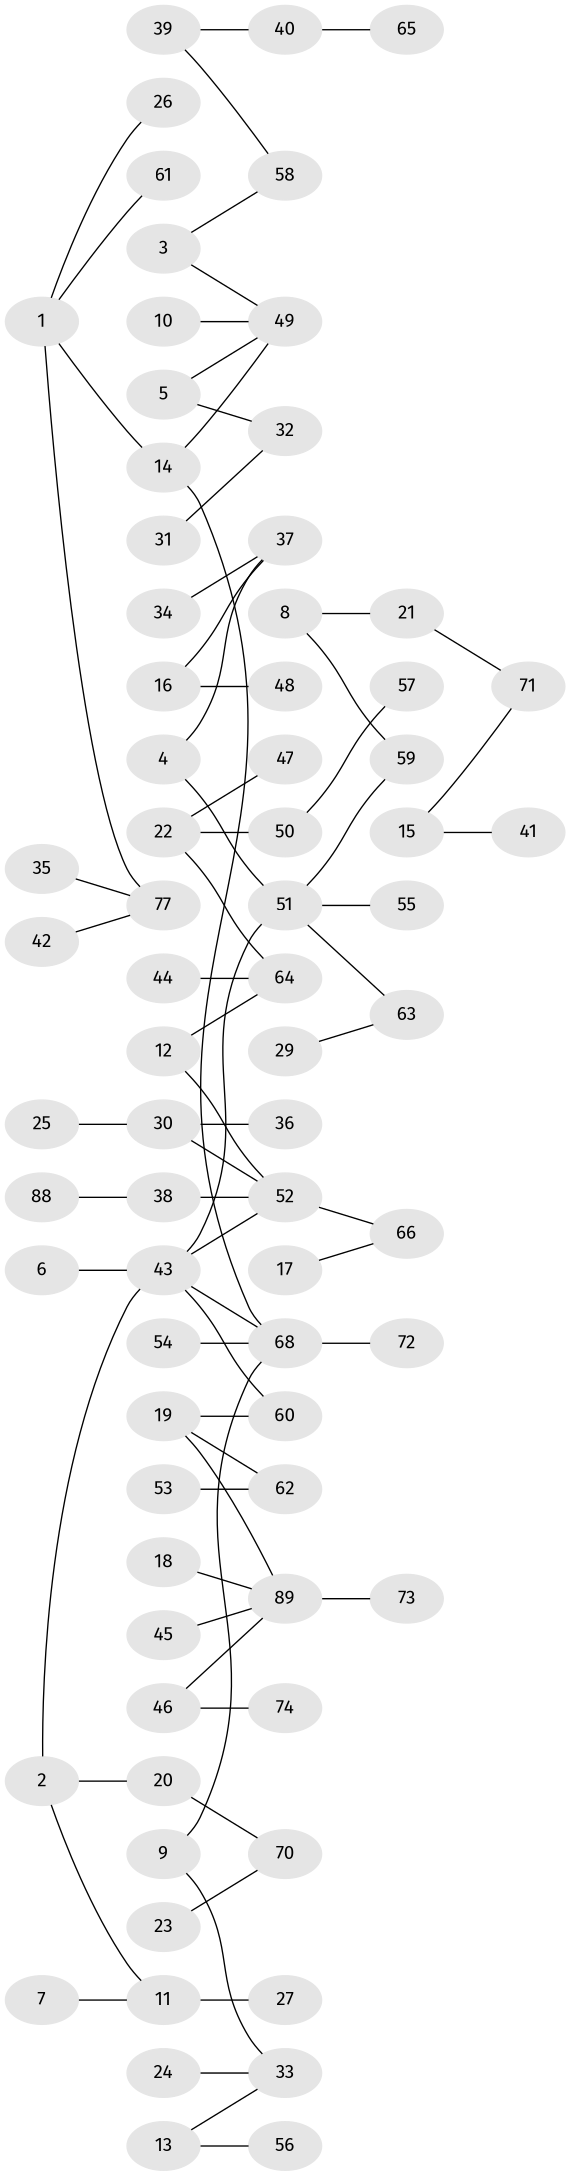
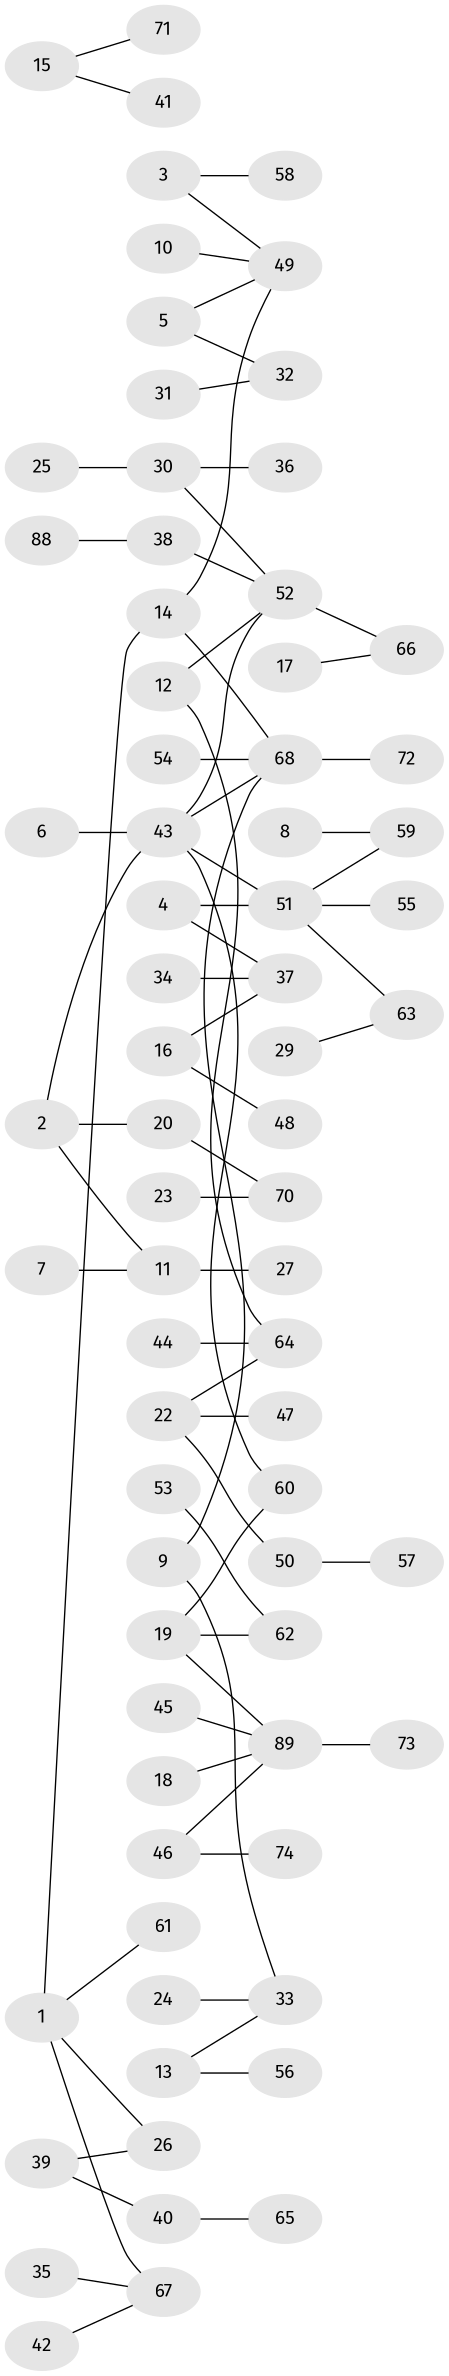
edge "39" -- "58": now "39" -- "26"
node "21": removed
node "77": label "77" -> "67"
